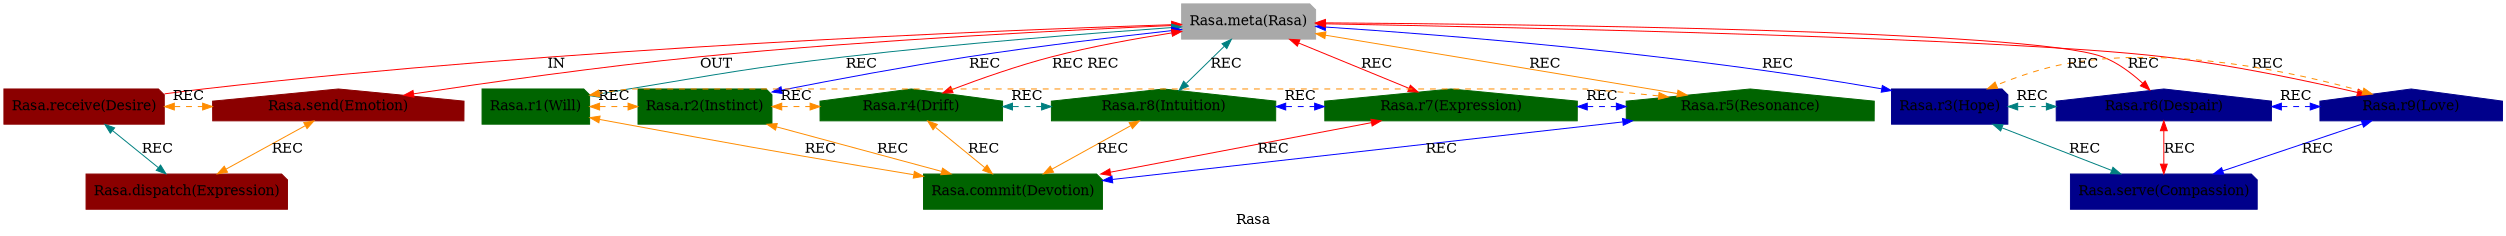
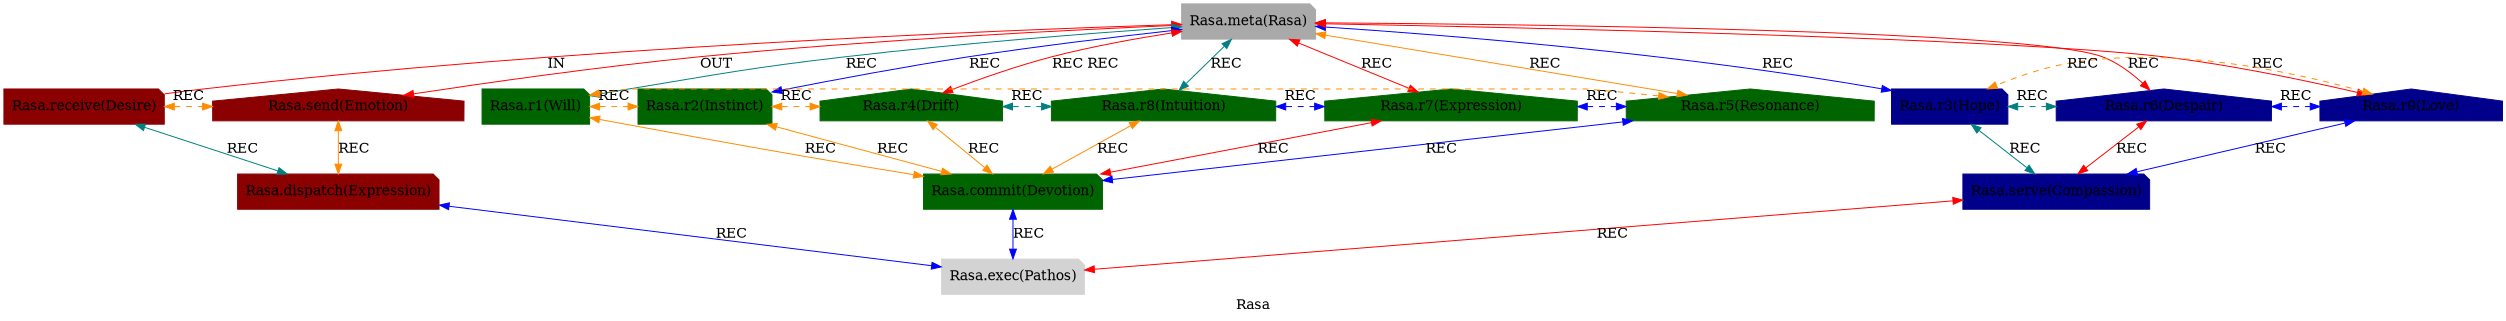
node "Rasa.exec(Pathos)": added
